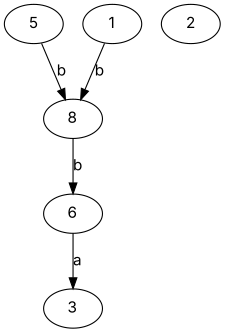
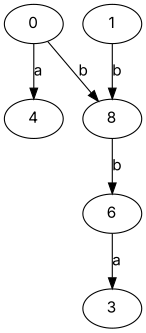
node "5": label "5" -> "0"
node "2": removed
node "4": added
